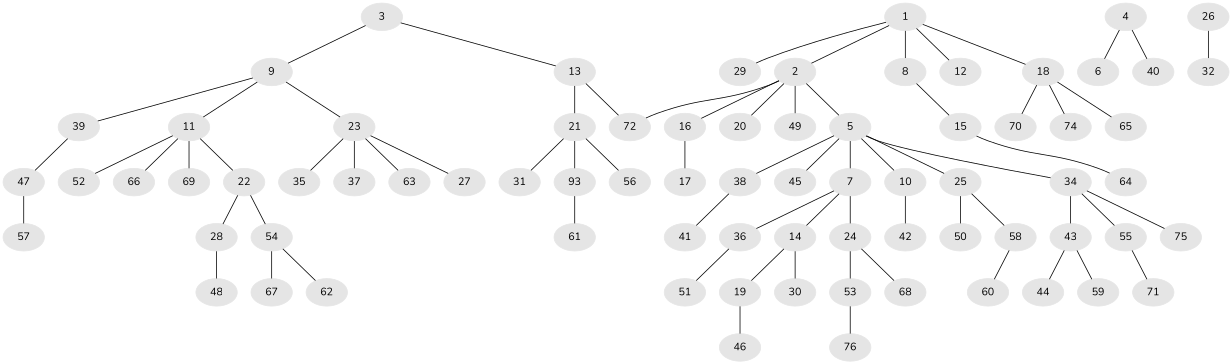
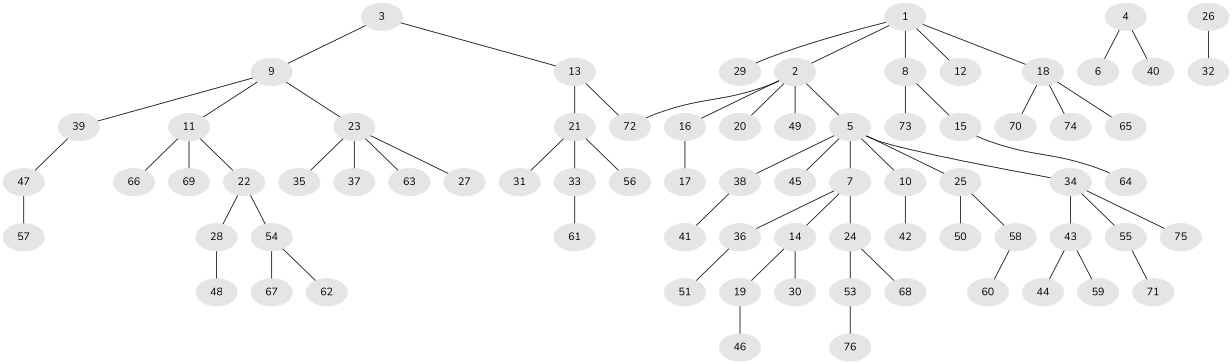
node "73": added
node "52": removed
node "93": label "93" -> "33"
